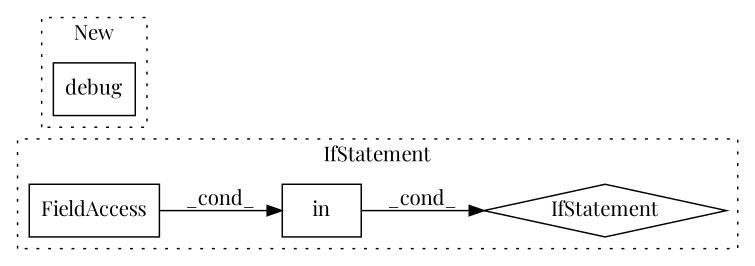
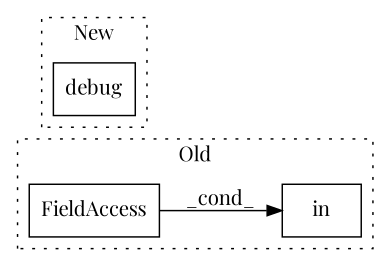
cluster "IfStatement": label "IfStatement" -> "Old"
node "IfStatement": removed
